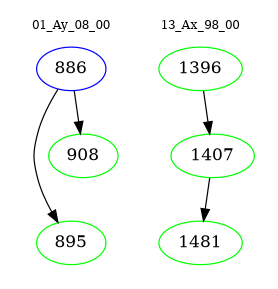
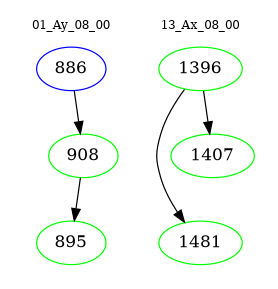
cluster "13_Ax_98_00": label "13_Ax_98_00" -> "13_Ax_08_00"
edge "886" -> "895": now "908" -> "895"
edge "1407" -> "1481": now "1396" -> "1481"
